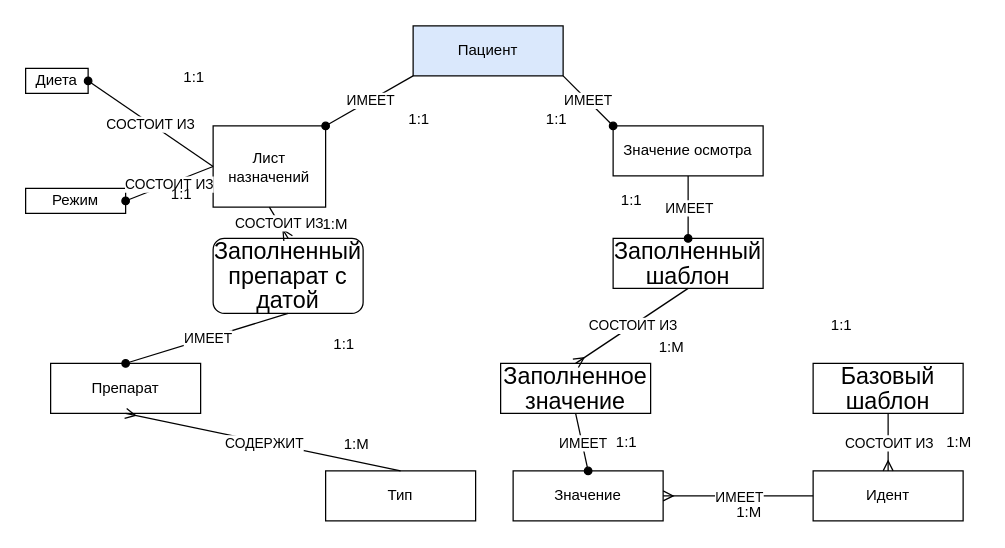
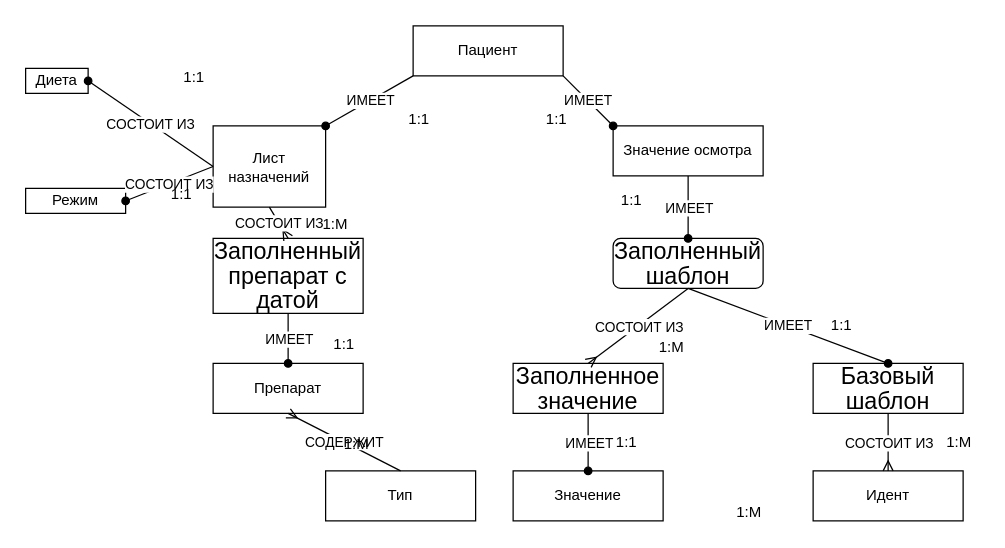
node "Пациент": fillcolor #dae8fc -> #ffffff
node "Заполненный шаблон": shape rectangle -> rounded rectangle
node "Заполненный препарат с датой": shape rounded rectangle -> rectangle
edge "Заполненный шаблон" -> "Базовый шаблон": added, label "ИМЕЕТ"
node "Препарат": moved (126, 388) -> (288, 388)
node "Заполненное значение": moved (576, 388) -> (588, 388)
edge "Идент" -> "Значение": removed, label "ИМЕЕТ"
